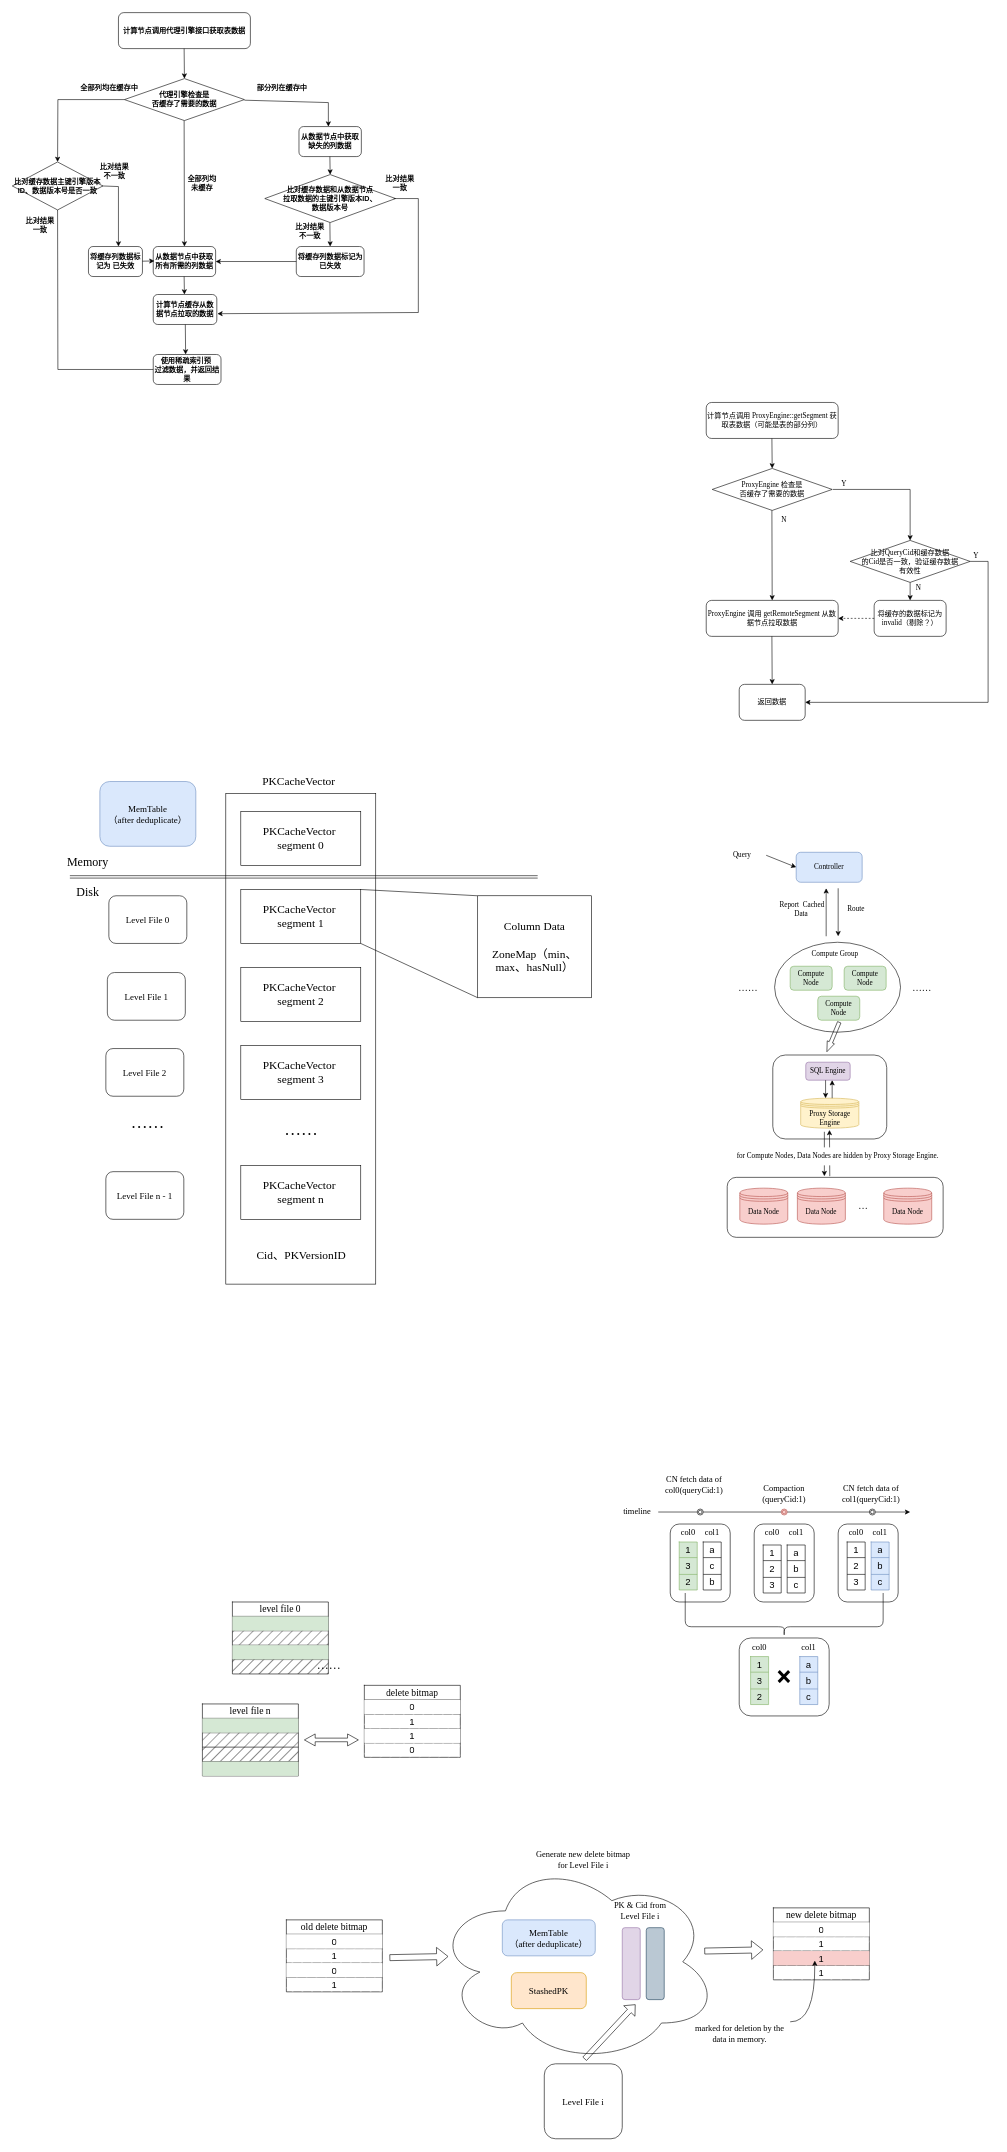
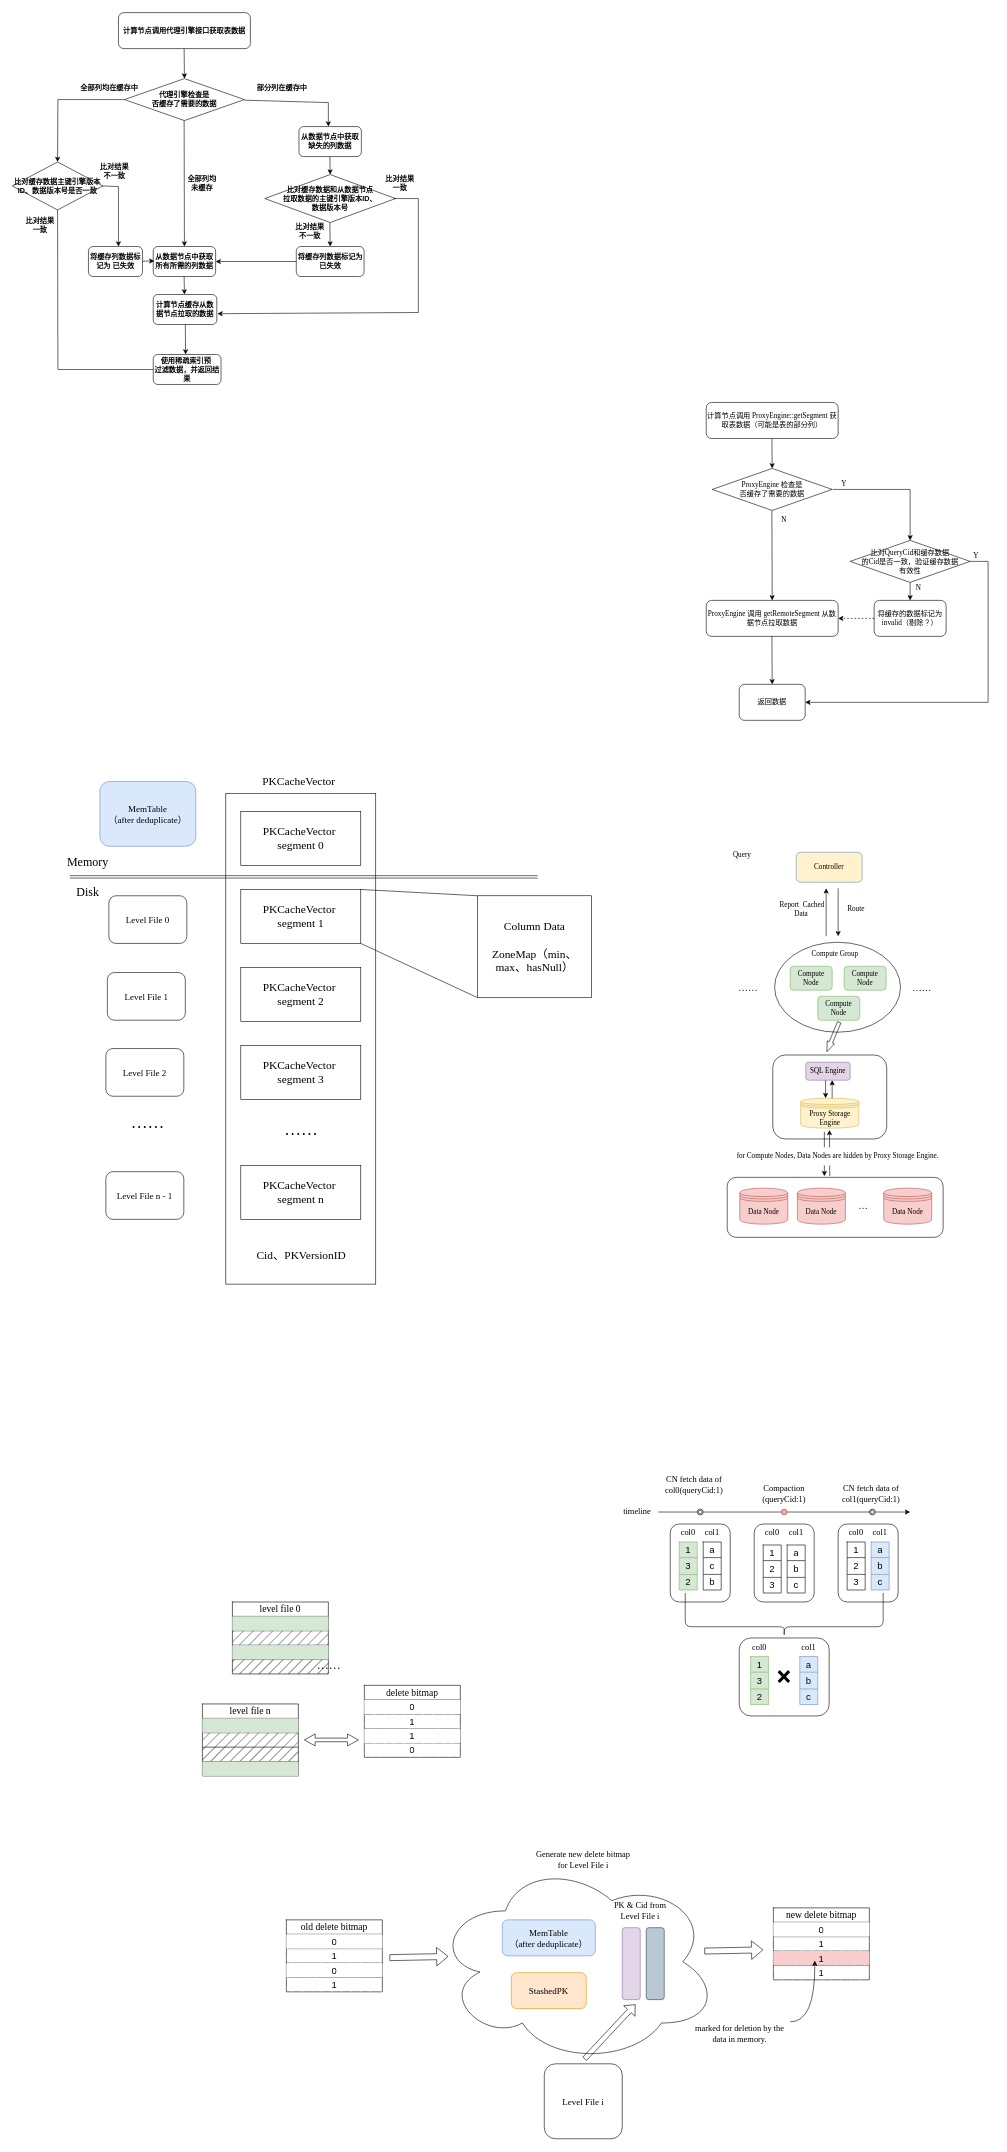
edge "Query" -> "Controller": removed
node "Controller": fillcolor #dae8fc -> #fff2cc
